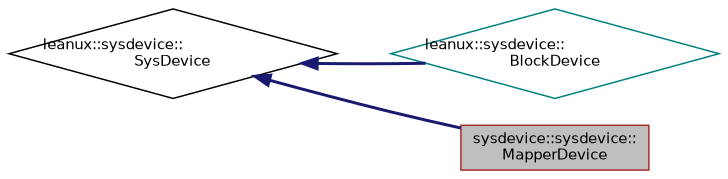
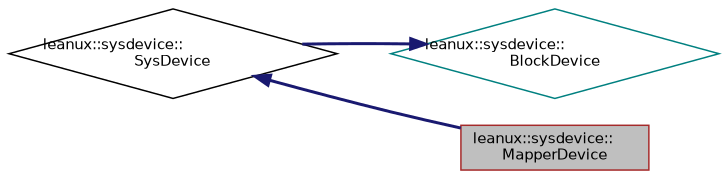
edge "leanux::sysdevice:: BlockDevice" -> "leanux::sysdevice:: SysDevice": reversed
node "sysdevice::sysdevice:: MapperDevice": label "sysdevice::sysdevice:: MapperDevice" -> "leanux::sysdevice:: MapperDevice"
